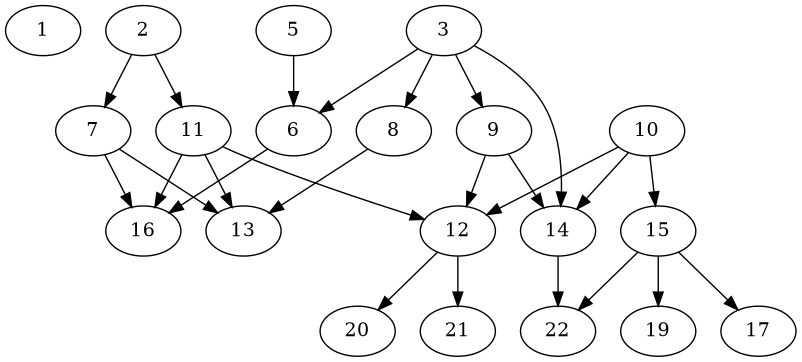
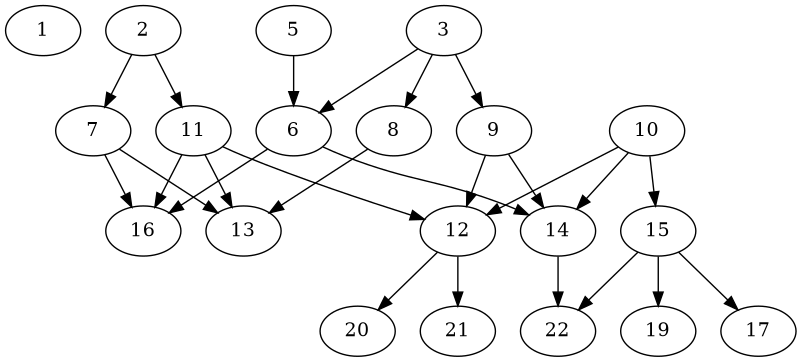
edge "3" -> "14": now "6" -> "14"
